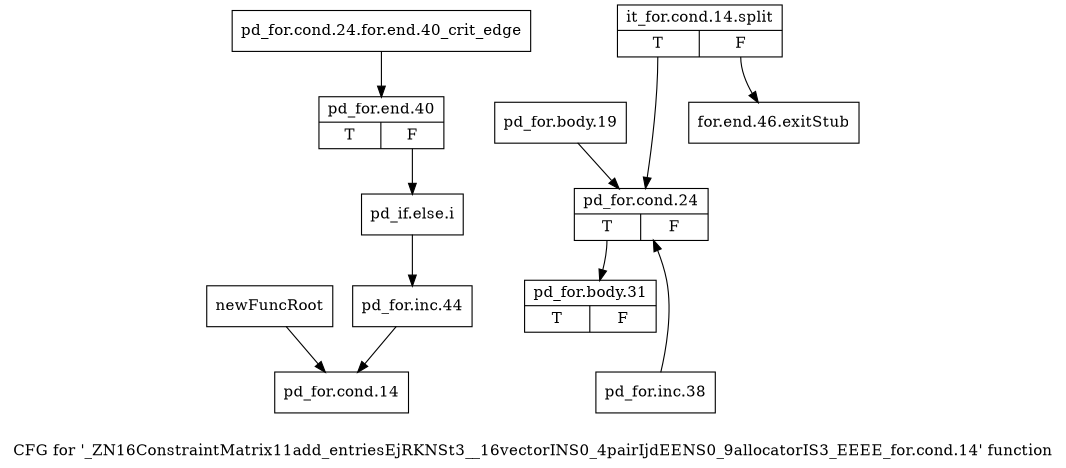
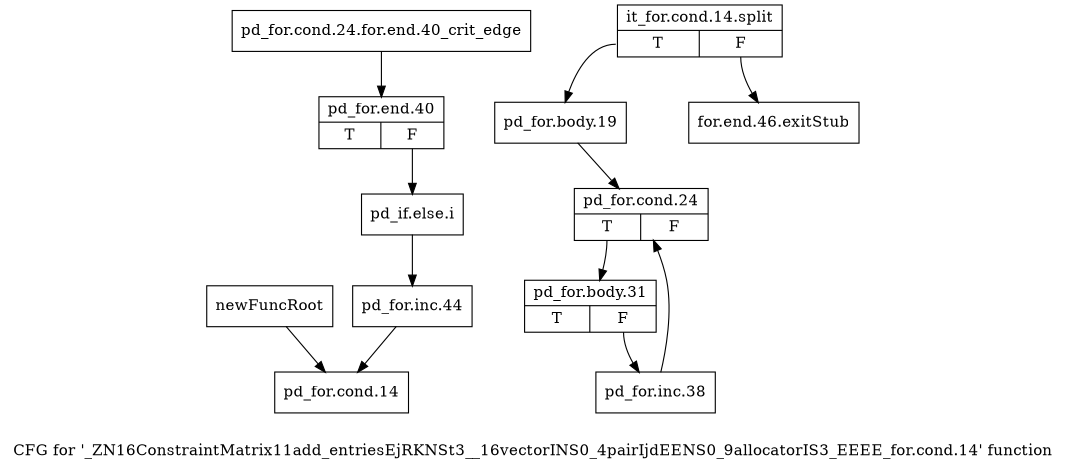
edge "it_for.cond.14.split" -> "pd_for.cond.24": now "it_for.cond.14.split" -> "pd_for.body.19"
edge "pd_for.body.31" -> "pd_for.inc.38": added
